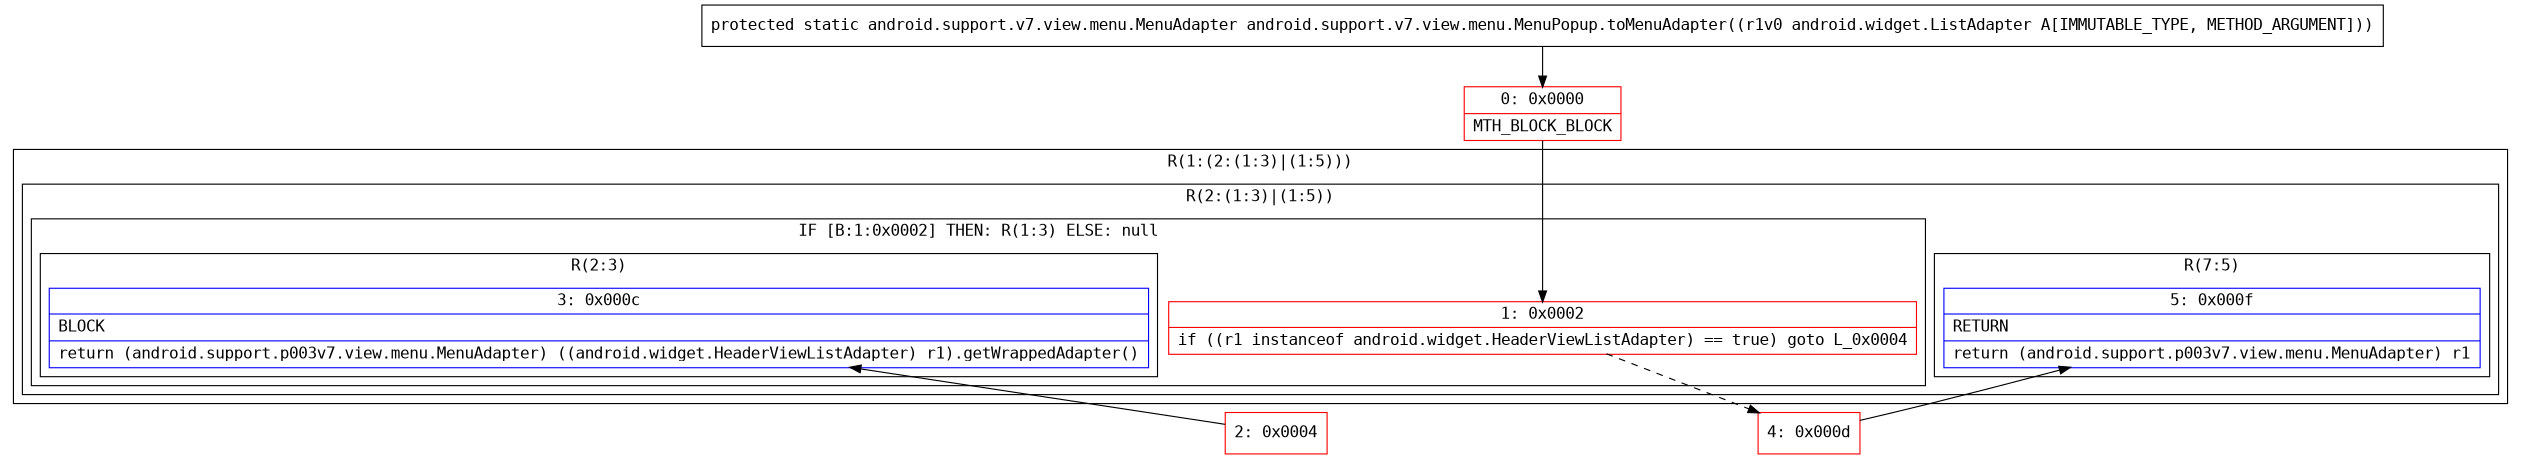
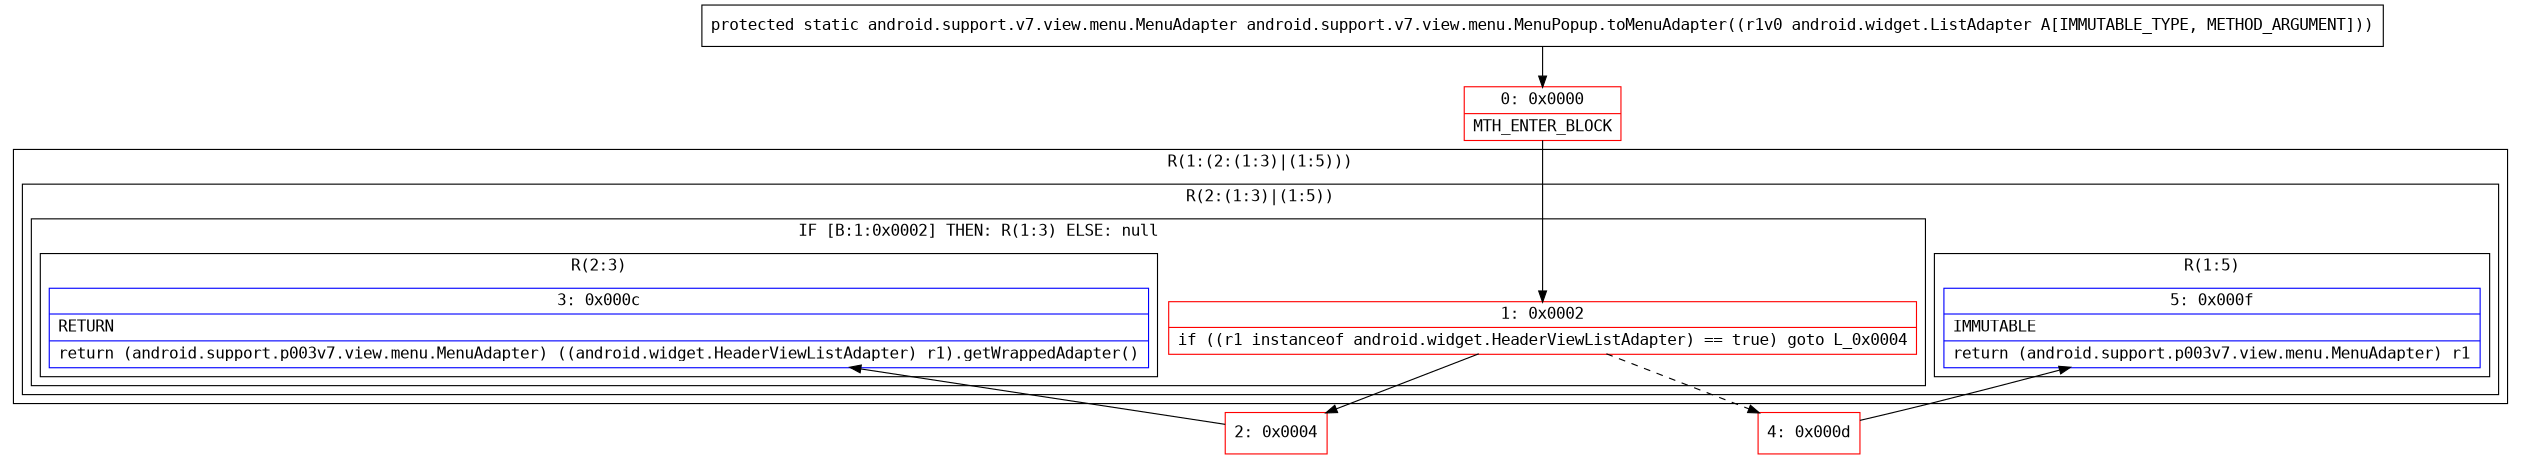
node "0: 0x0000": text "MTH_BLOCK_BLOCK" -> "MTH_ENTER_BLOCK"
cluster "R(7:5)": label "R(7:5)" -> "R(1:5)"
node "3: 0x000c": text "BLOCK" -> "RETURN"
node "5: 0x000f": text "RETURN" -> "IMMUTABLE"
edge "1: 0x0002" -> "2: 0x0004": added
